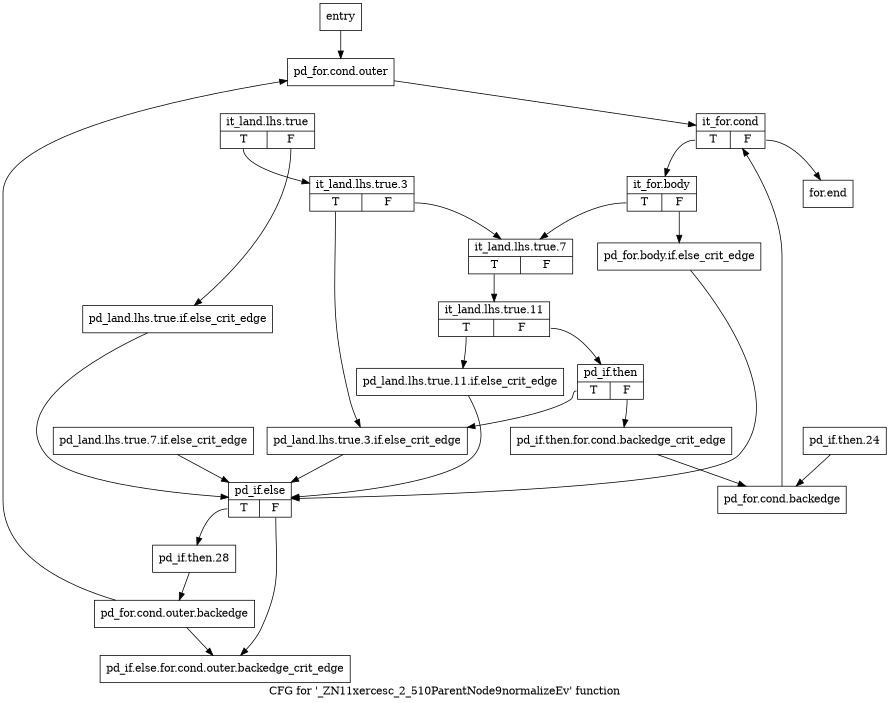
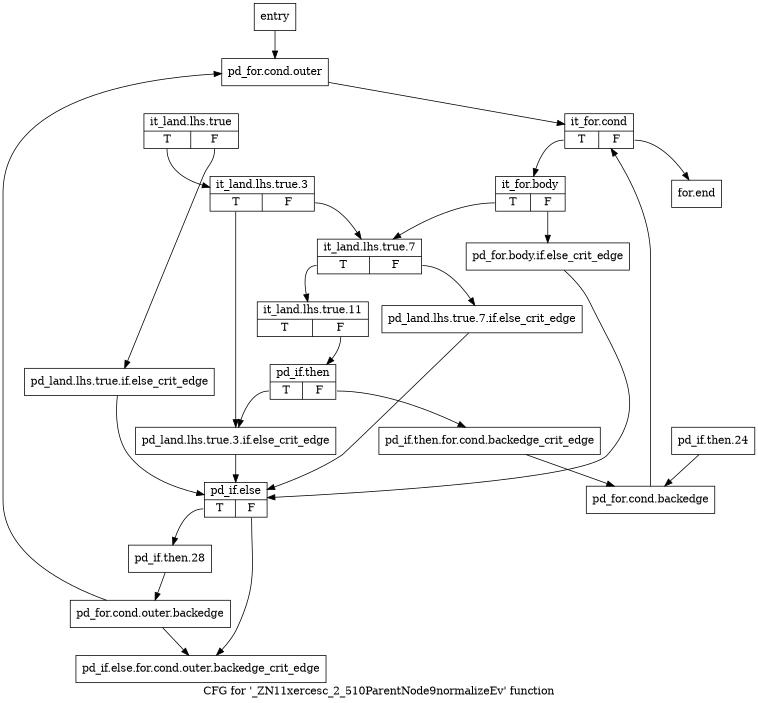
edge "it_land.lhs.true.7" -> "pd_land.lhs.true.7.if.else_crit_edge": added
node "pd_land.lhs.true.11.if.else_crit_edge": removed
